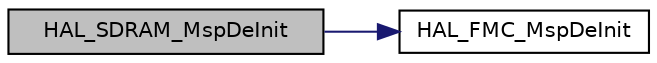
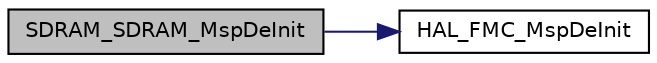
node "HAL_SDRAM_MspDeInit": label "HAL_SDRAM_MspDeInit" -> "SDRAM_SDRAM_MspDeInit"
